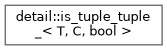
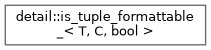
node "detail::is_tuple_tuple _< T, C, bool >": label "detail::is_tuple_tuple _< T, C, bool >" -> "detail::is_tuple_formattable _< T, C, bool >"
